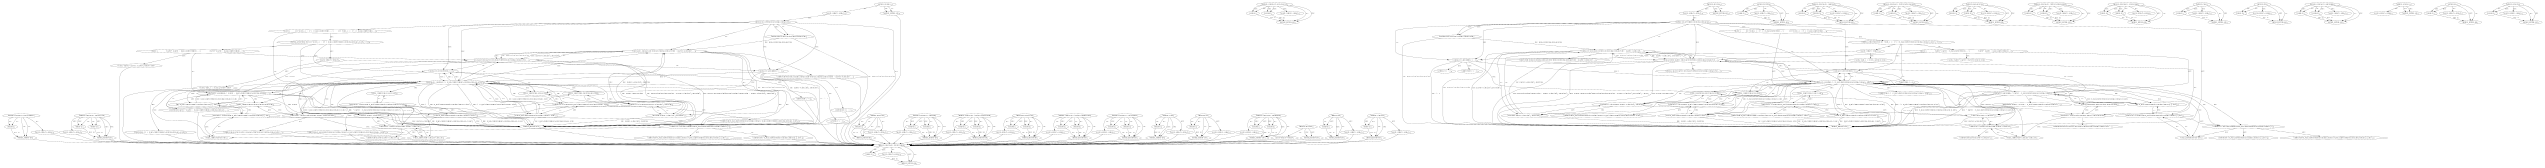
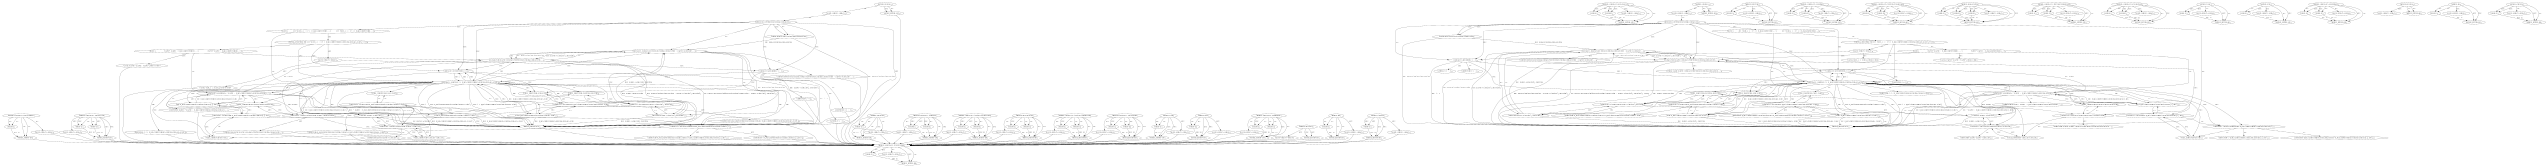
node "(PARAM,p3)": added
